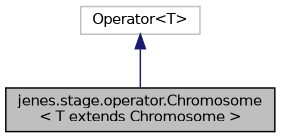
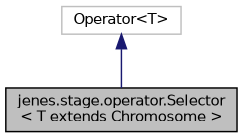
node "jenes.stage.operator.Chromosome < T extends Chromosome >": label "jenes.stage.operator.Chromosome < T extends Chromosome >" -> "jenes.stage.operator.Selector < T extends Chromosome >"
